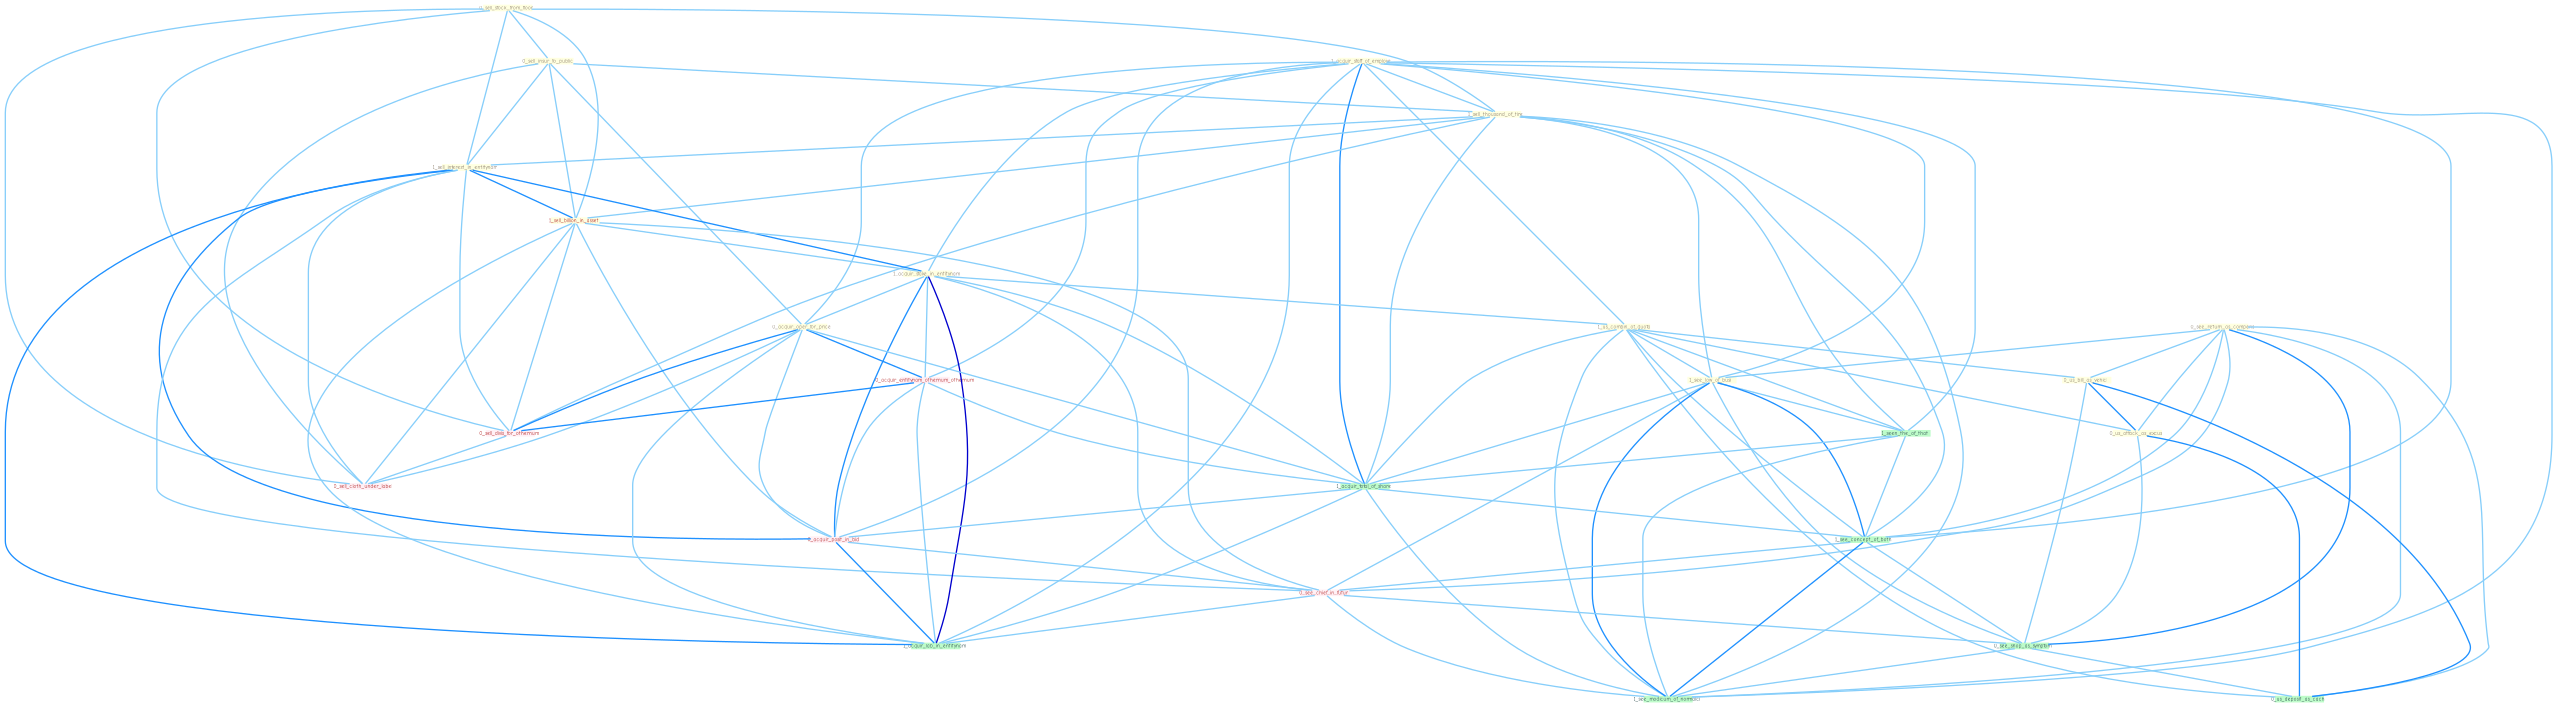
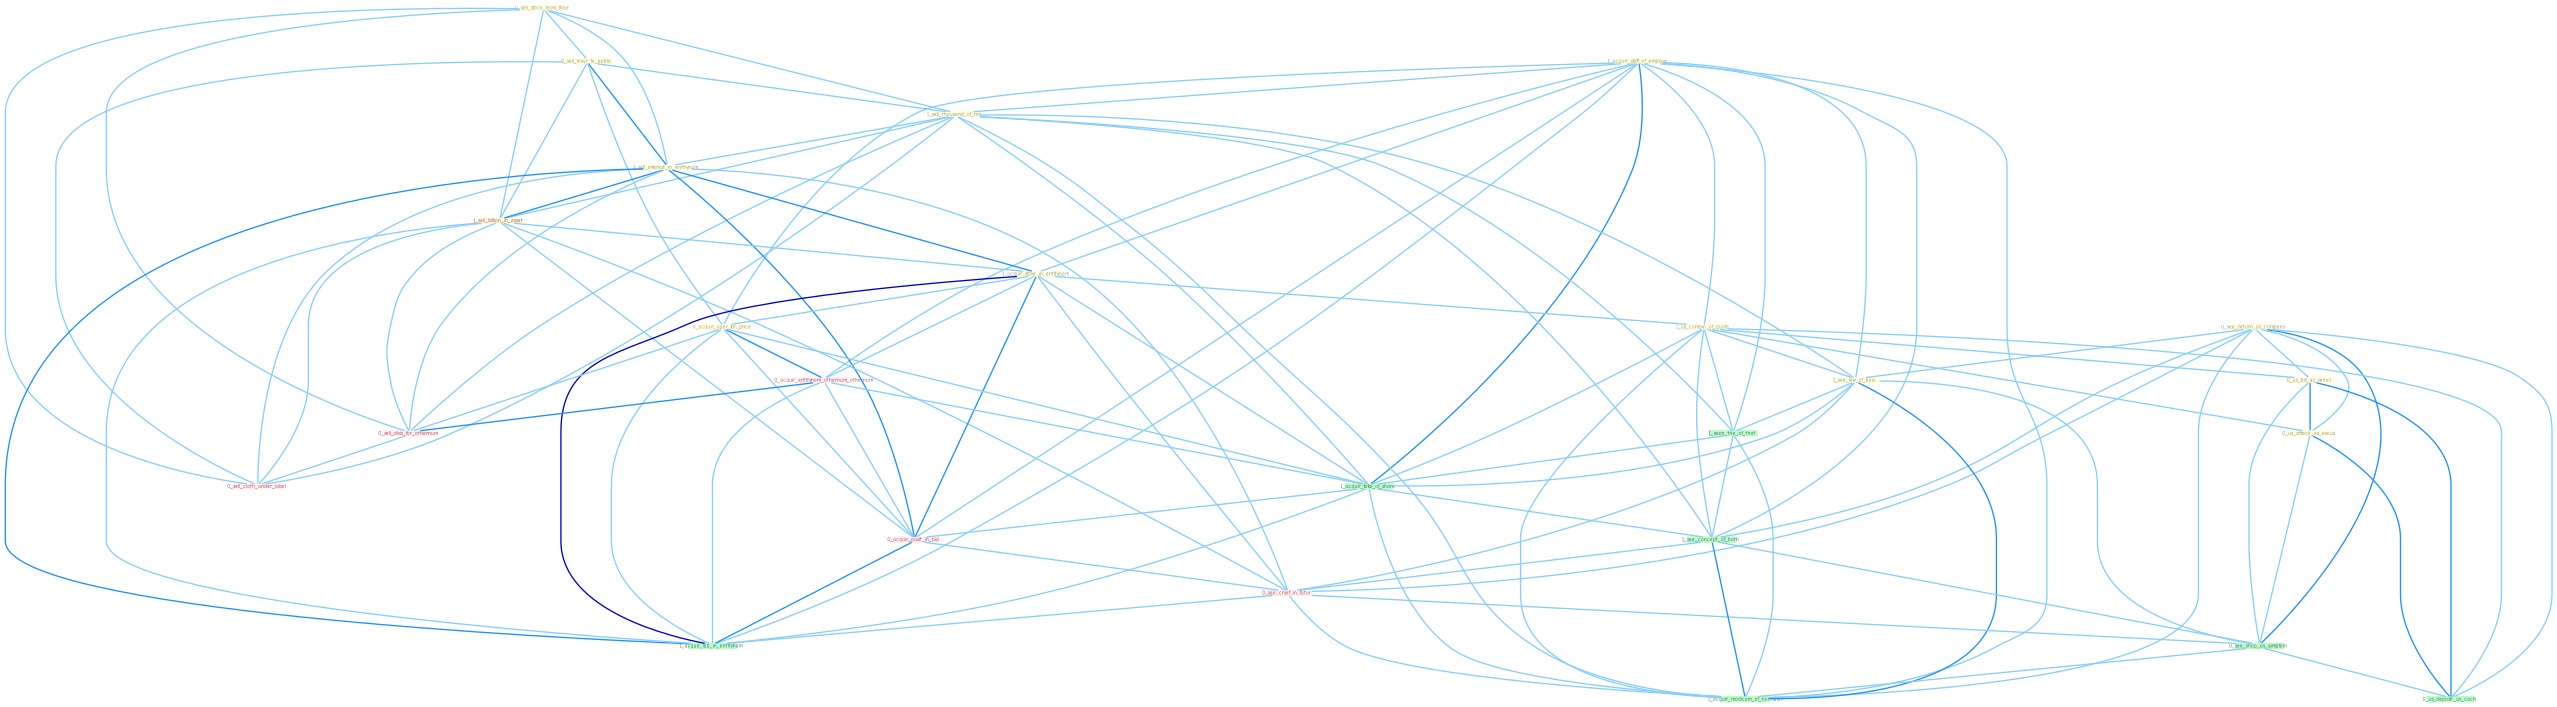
edge "0_sell_insur_to_public" -- "1_sell_interest_in_entitynam": color #87cefa -> #1e90ff
edge "0_acquir_oper_for_price" -- "0_sell_divis_for_othernum": color #1e90ff -> #87cefa
edge "0_acquir_oper_for_price" -- "0_sell_cloth_under_label": now "1_sell_thousand_of_tire" -- "0_sell_cloth_under_label"
edge "1_see_low_of_busi" -- "1_see_concept_of_both": removed
node "1_see_modicum_of_normalci": label "1_see_modicum_of_normalci" -> "1_acquir_modicum_of_normalci"
